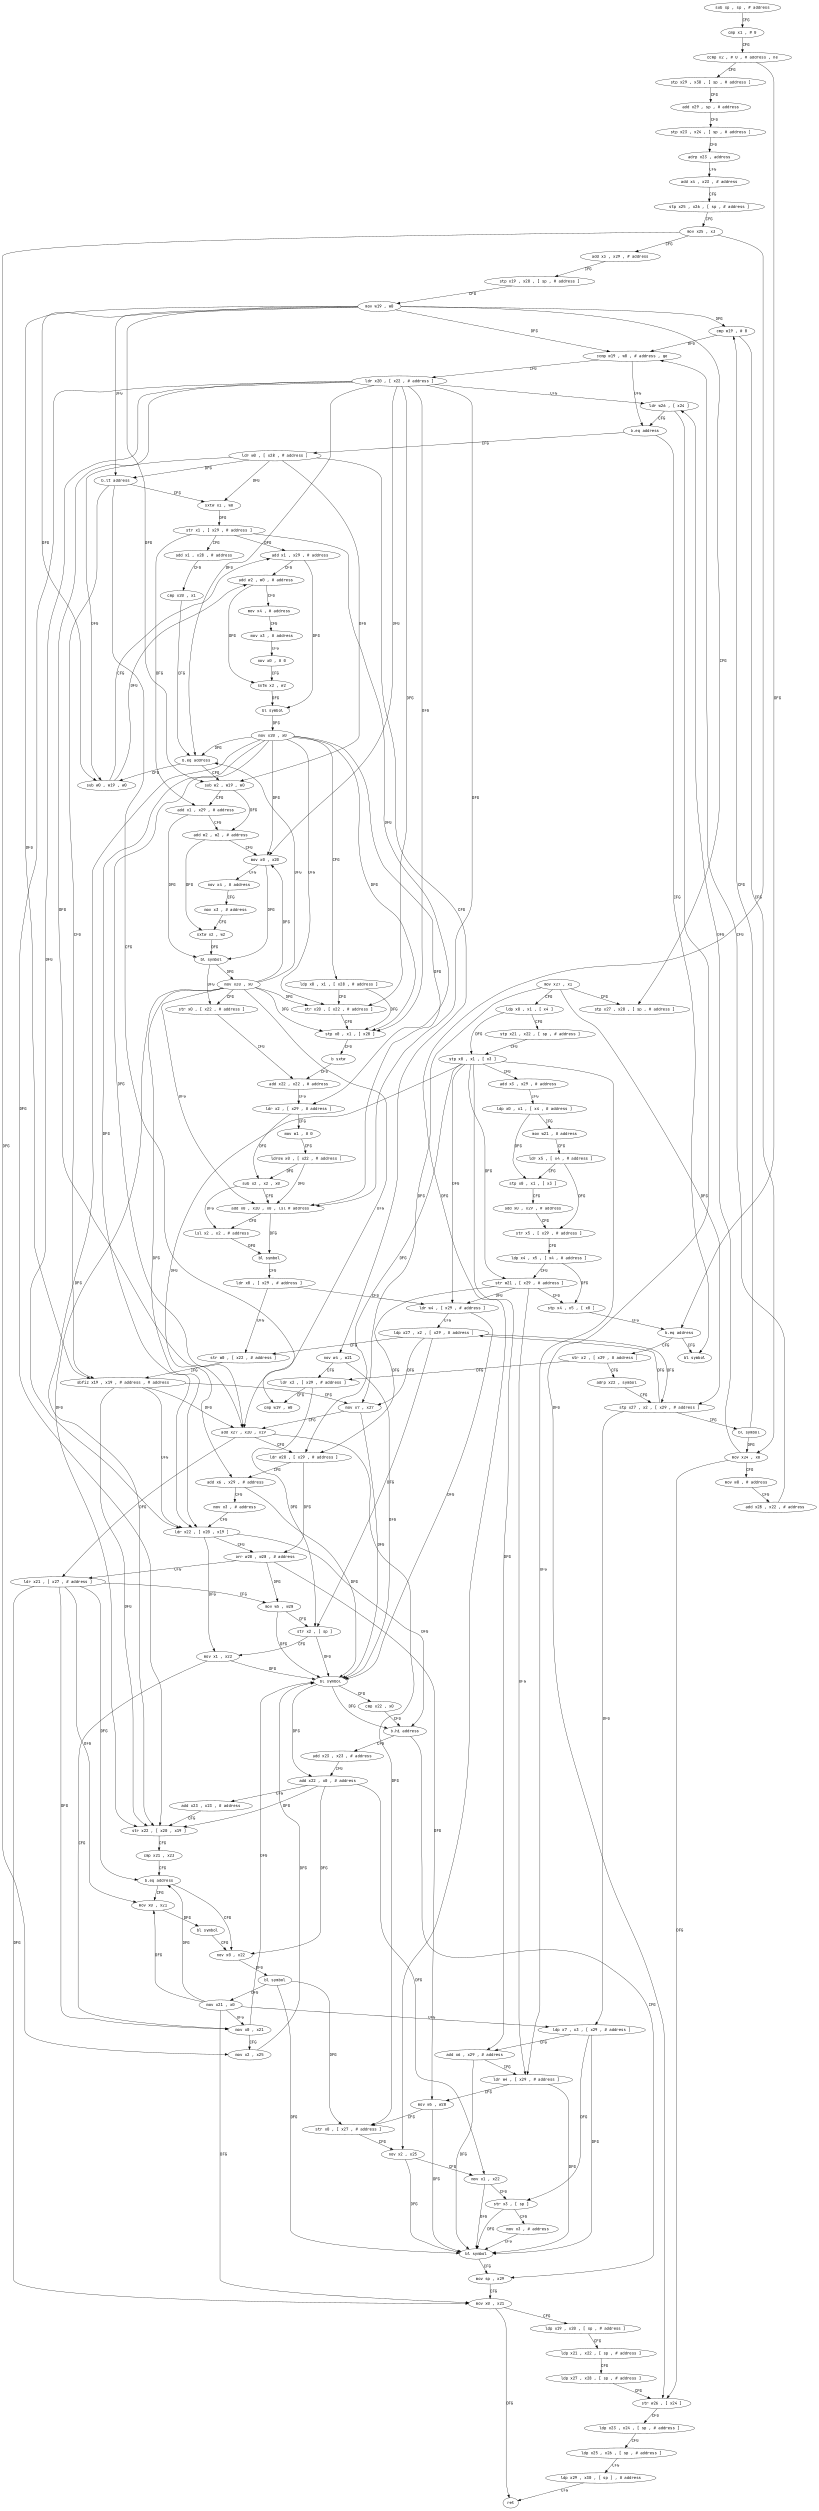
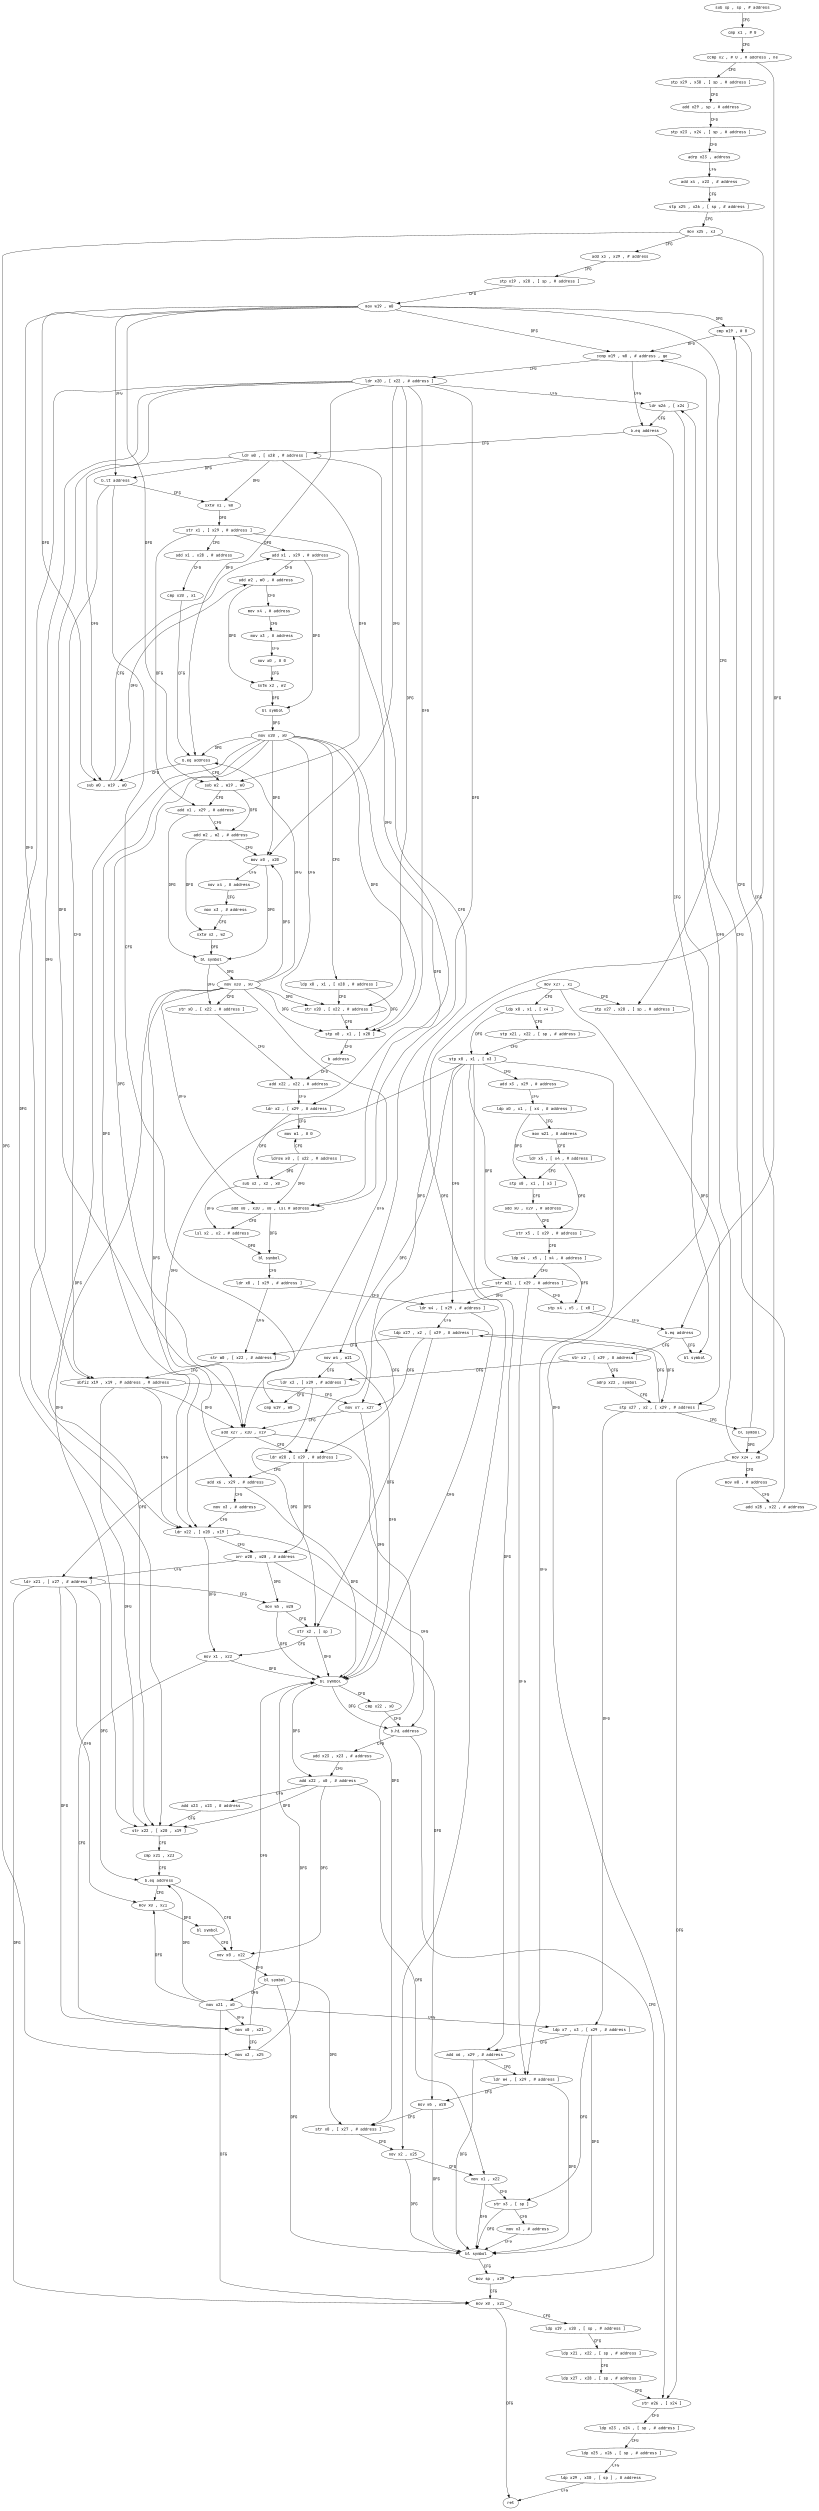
node "b sxtw": label "b sxtw" -> "b address"
edge "mov w1 , # 0" -> "ldrsw x0 , [ x22 , # address ]": reversed
edge "sub x2 , x2 , x0" -> "add x0 , x20 , x0 , lsl # address": removed, label "CFG"
